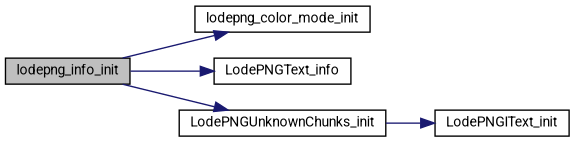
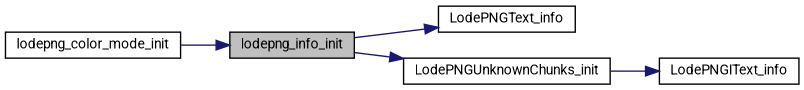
edge "lodepng_info_init" -> "lodepng_color_mode_init": reversed
node "LodePNGIText_init": label "LodePNGIText_init" -> "LodePNGIText_info"
